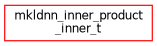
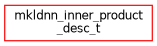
node "mkldnn_inner_product _inner_t": label "mkldnn_inner_product _inner_t" -> "mkldnn_inner_product _desc_t"
